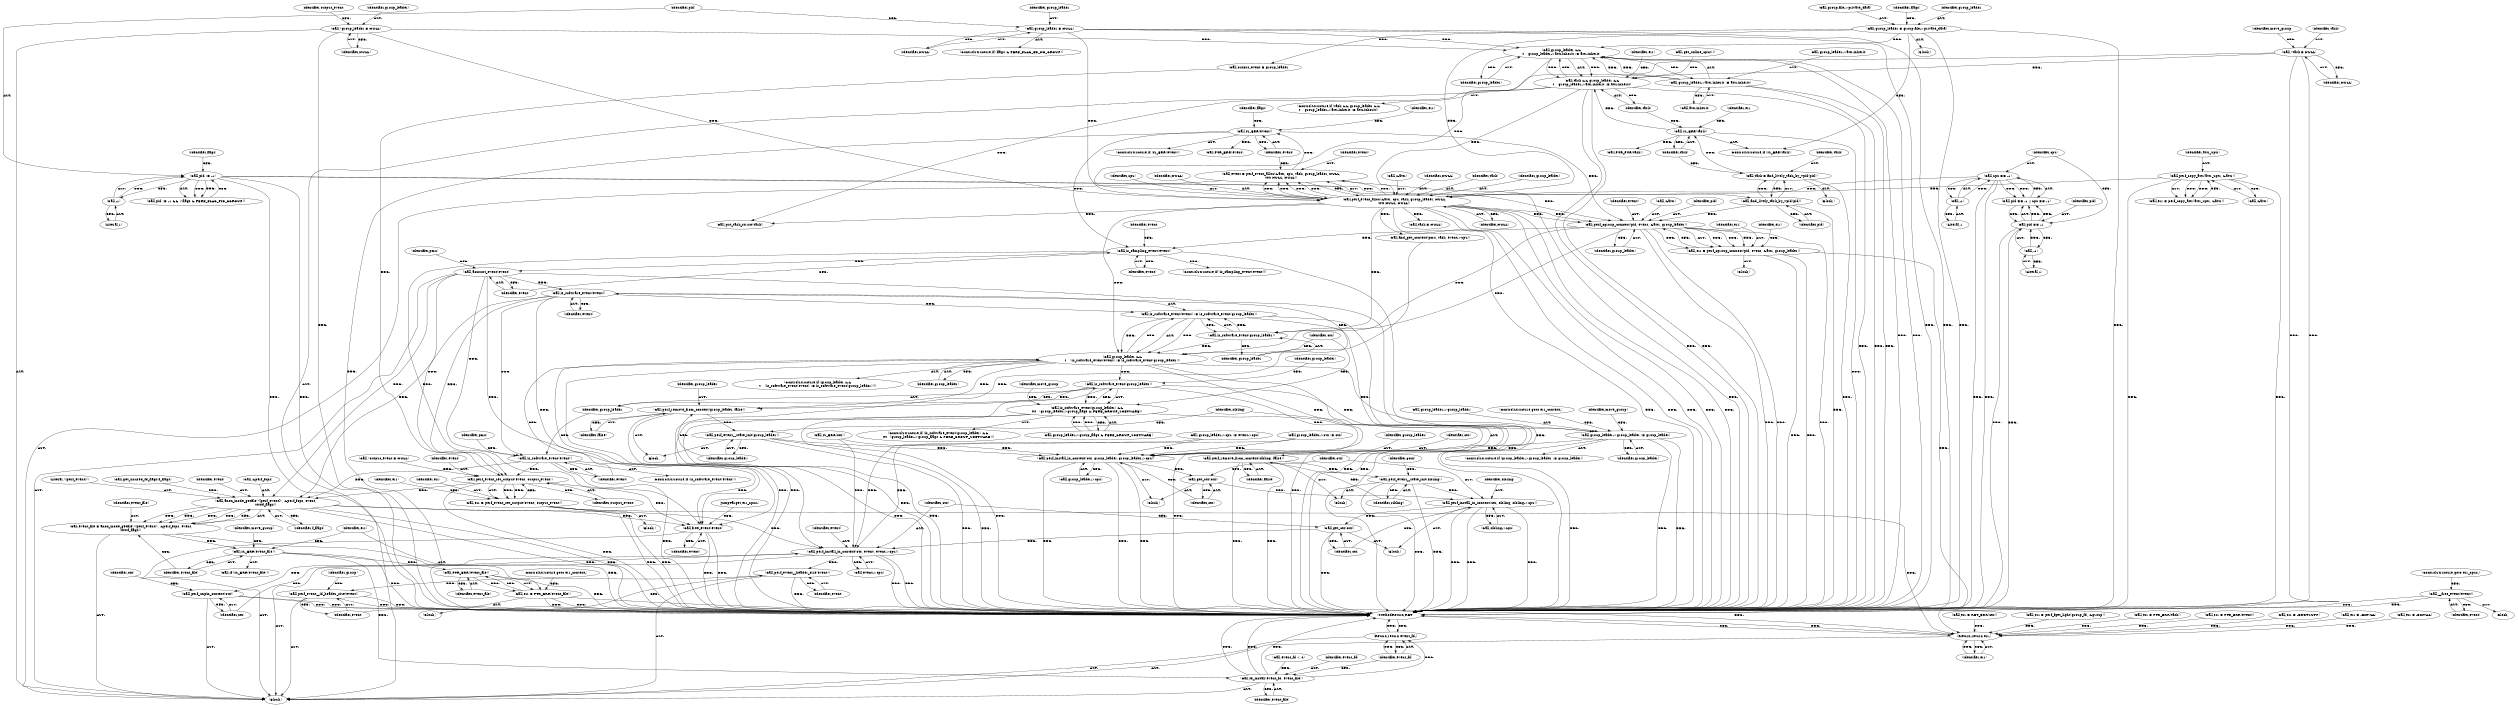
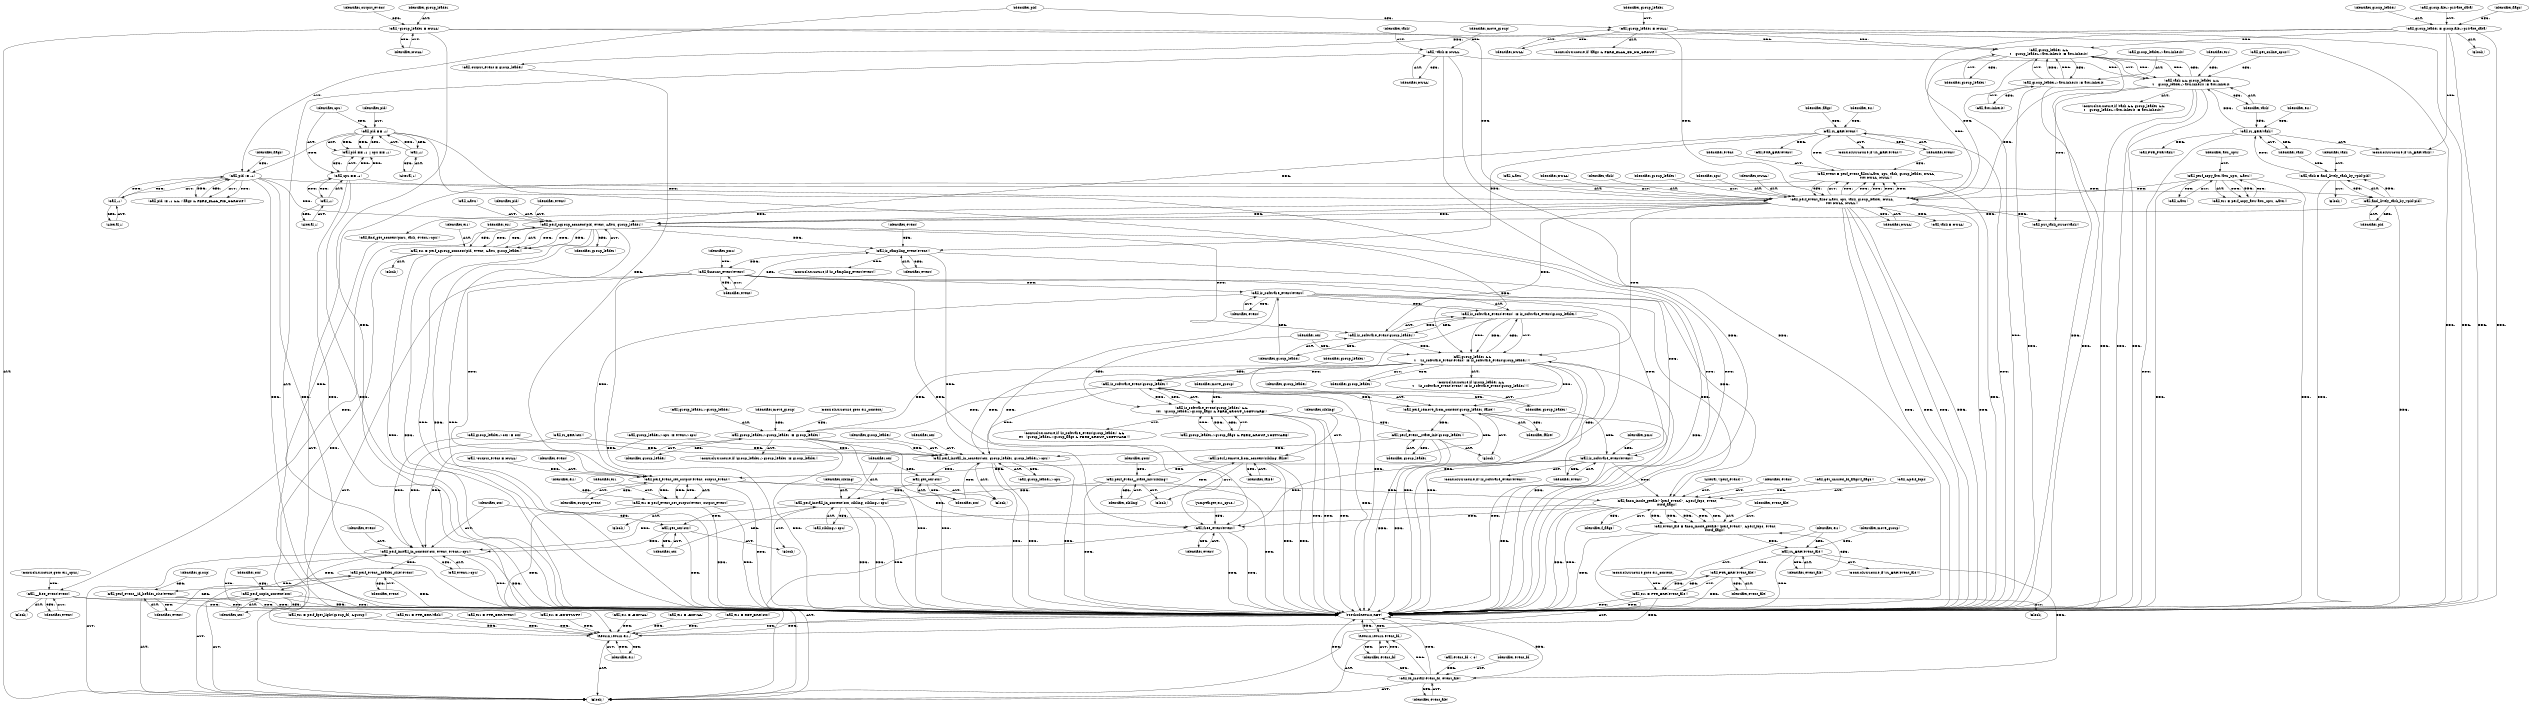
edge "(Call,pid == -1)" -> "(Call,pid != -1)": added, label "DDG:"
edge "(Call,perf_cgroup_connect(pid, event, &attr, group_leader))" -> "(Call,__free_event(event))": added, label "DDG:"
node "(Call,if (IS_ERR(event_file)))": label "(Call,if (IS_ERR(event_file)))" -> "(ControlStructure,if (IS_ERR(event_file)))"
